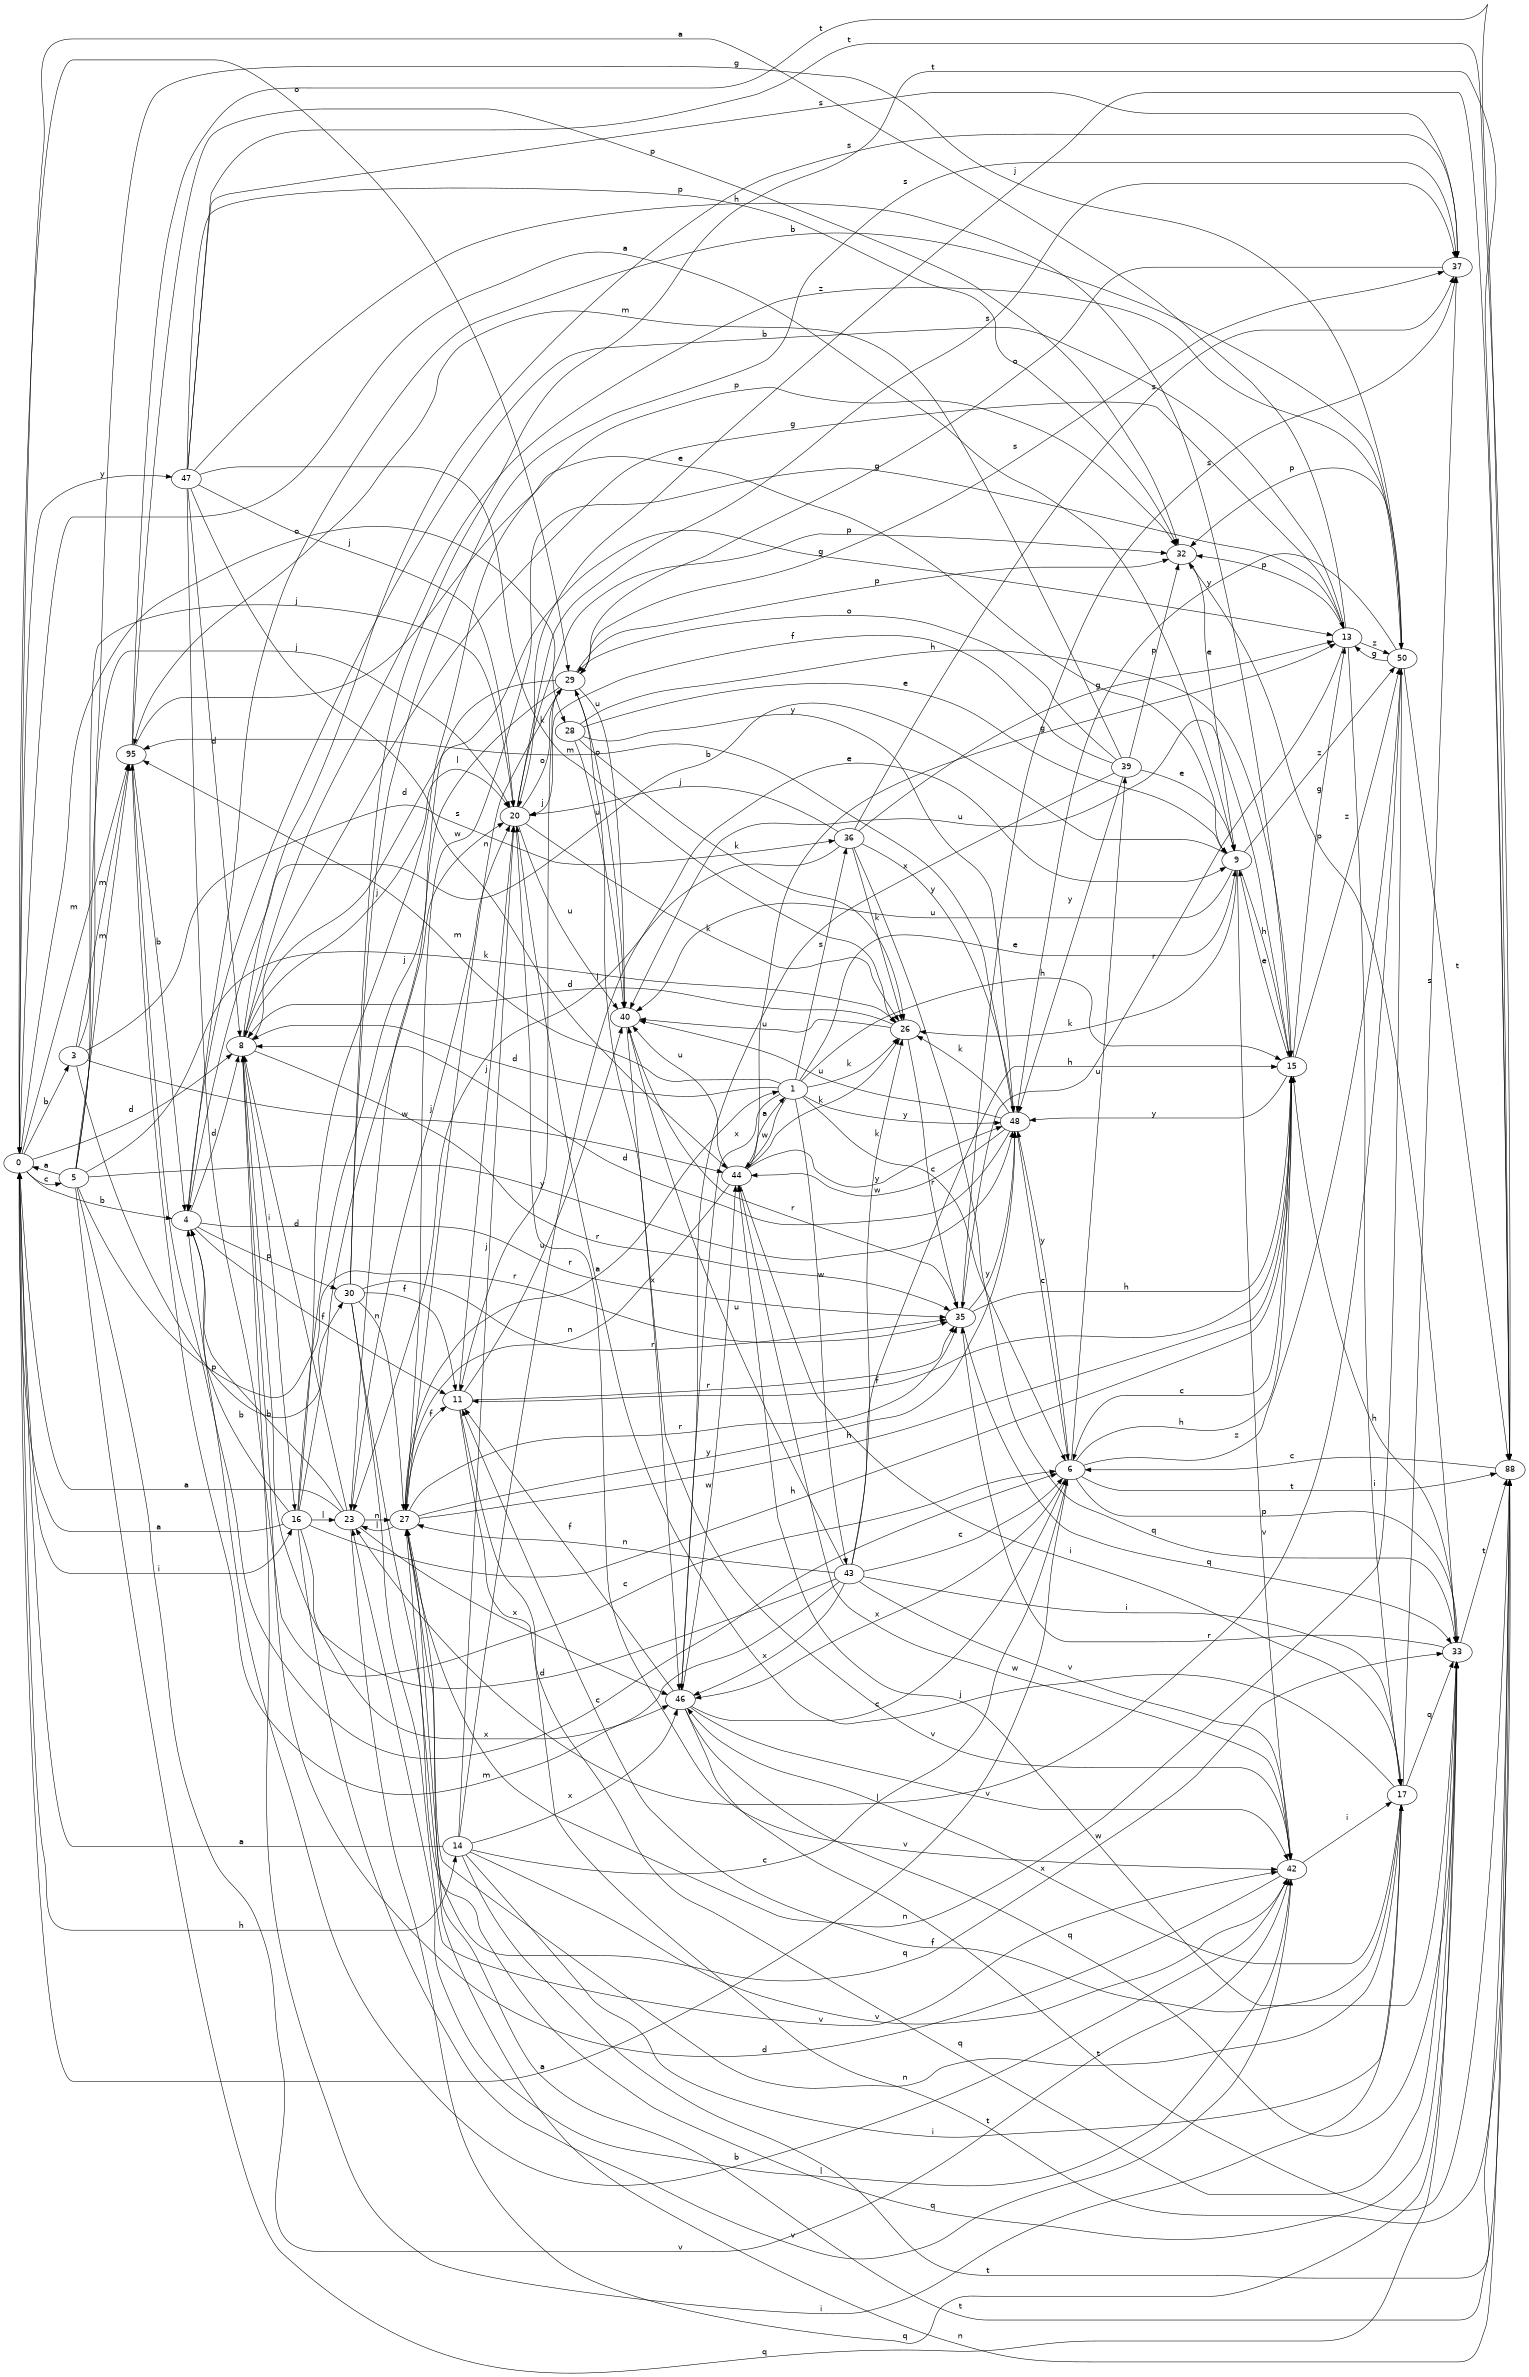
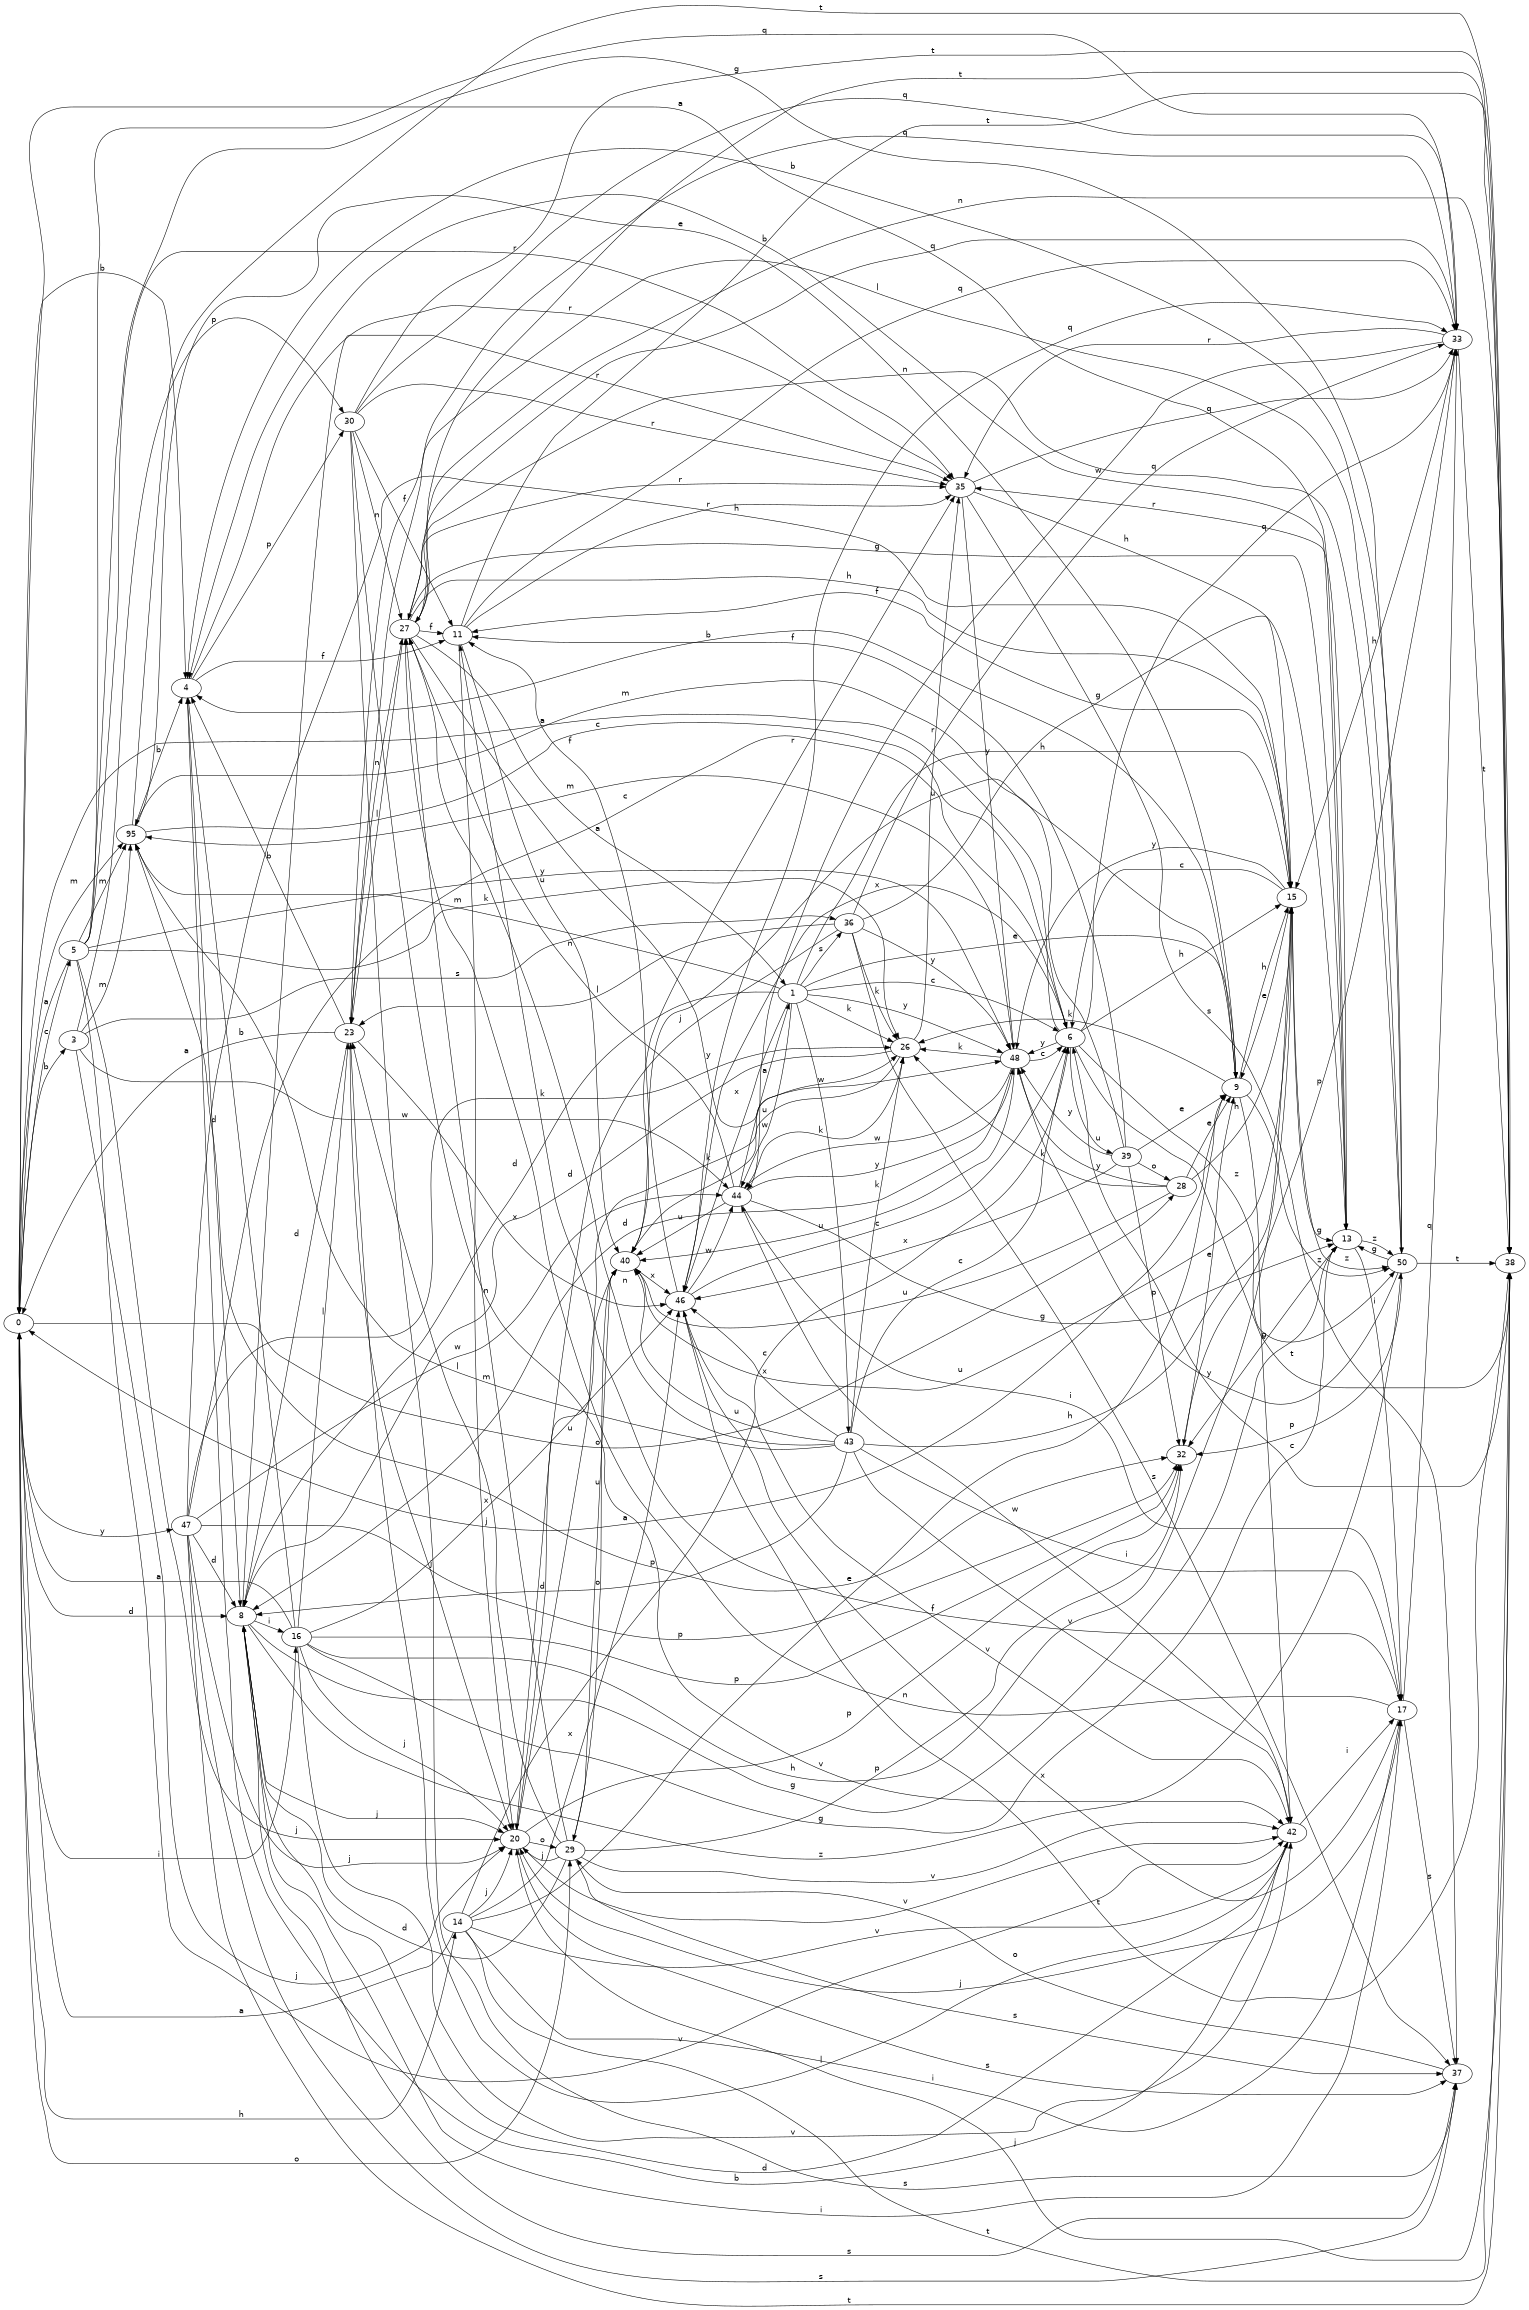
edge "39" -> "29": now "39" -> "28"
node "88": label "88" -> "38"
edge "6" -> "33": label "p" -> "q"
